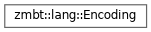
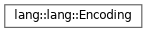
node "zmbt::lang::Encoding": label "zmbt::lang::Encoding" -> "lang::lang::Encoding"
